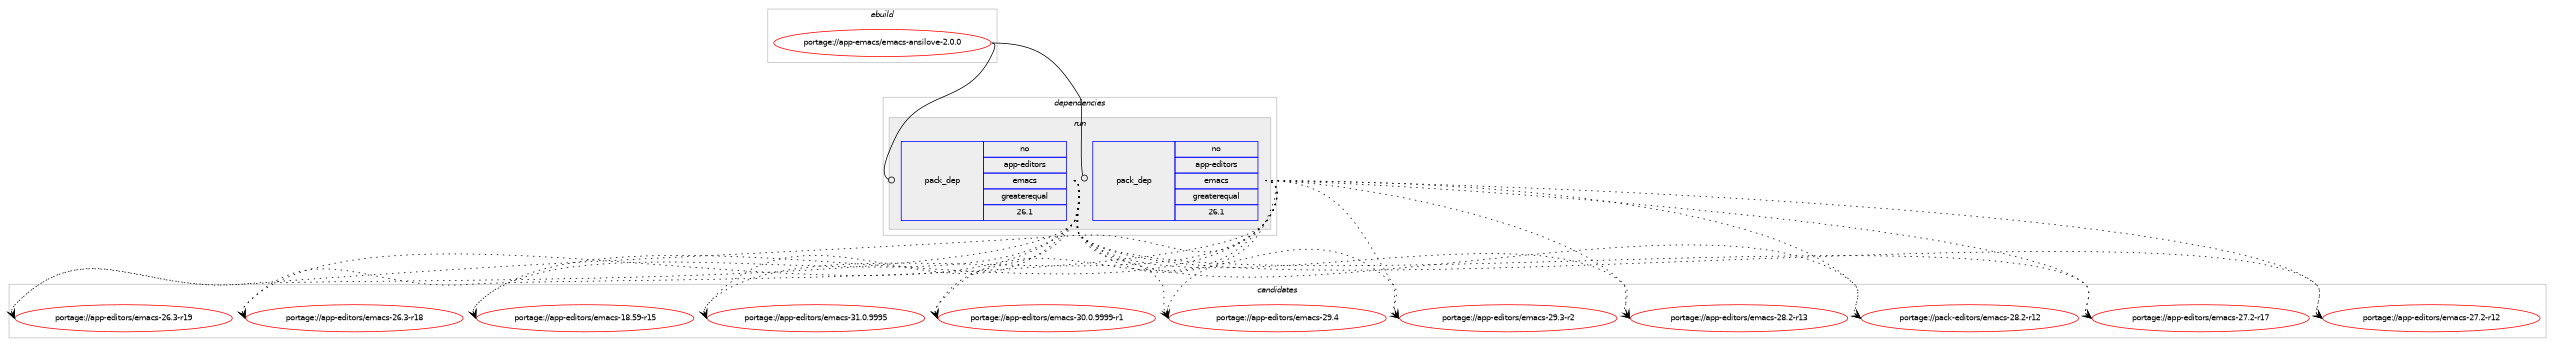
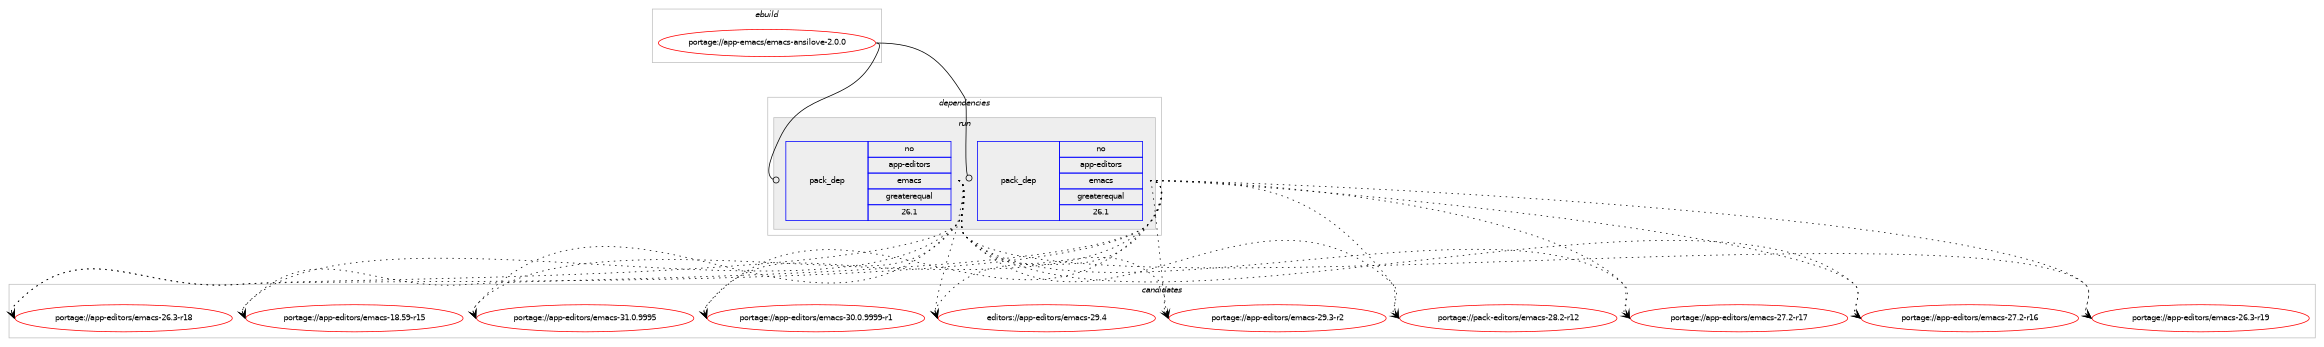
node "portage://app-editors/emacs-29.4": label "portage://app-editors/emacs-29.4" -> "editors://app-editors/emacs-29.4"
node "portage://app-editors/emacs-28.2-r13": removed
node "portage://app-editors/emacs-27.2-r12": label "portage://app-editors/emacs-27.2-r12" -> "portage://app-editors/emacs-27.2-r16"
